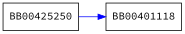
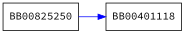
node "BB00425250": label "BB00425250" -> "BB00825250"
